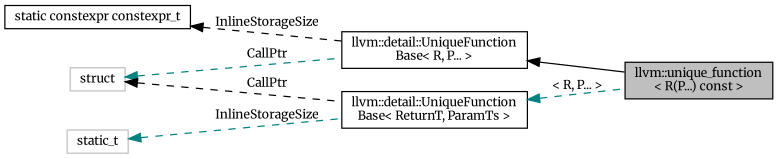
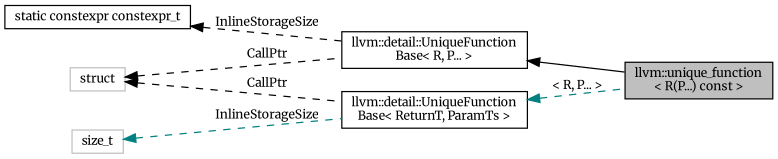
edge "llvm::detail::UniqueFunction Base< R, P... >" -> "struct": color teal -> black
node "static_t": label "static_t" -> "size_t"
